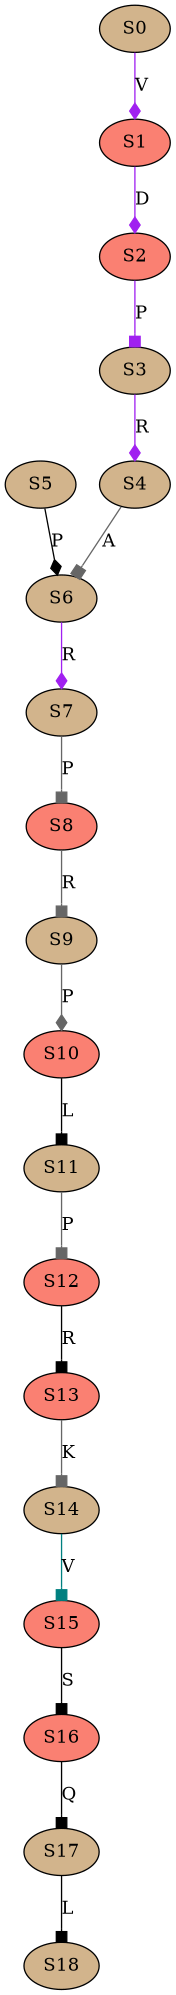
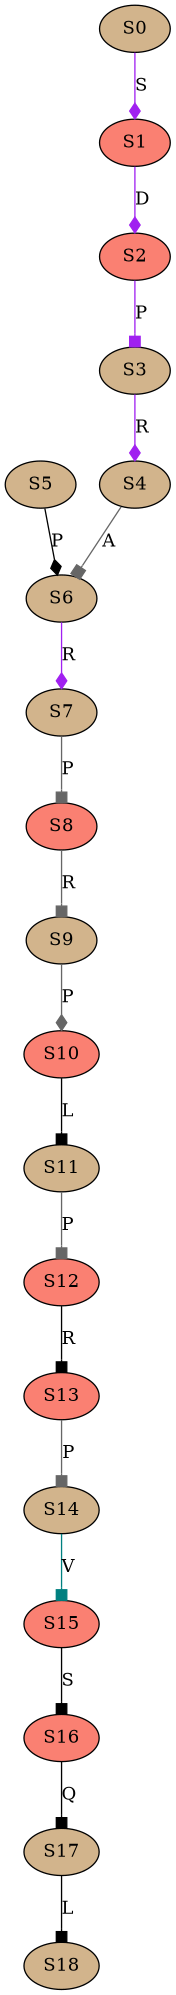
edge "S0" -> "S1": label "V" -> "S"
edge "S13" -> "S14": label "K" -> "P"
